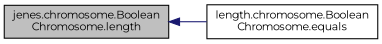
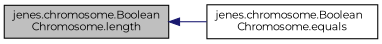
node "length.chromosome.Boolean Chromosome.equals": label "length.chromosome.Boolean Chromosome.equals" -> "jenes.chromosome.Boolean Chromosome.equals"
